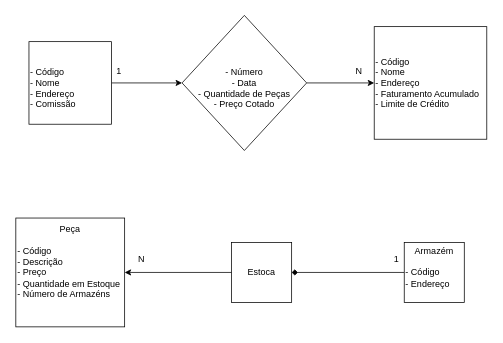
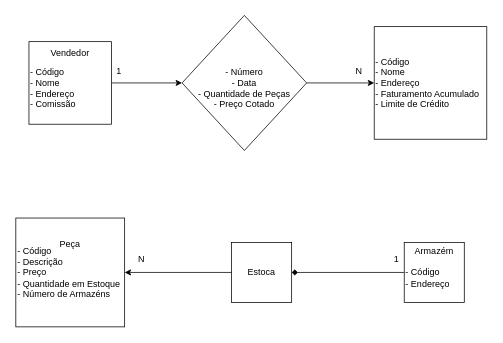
node "Vendedor": added
node "Peça": moved (70, 229) -> (70, 244)
